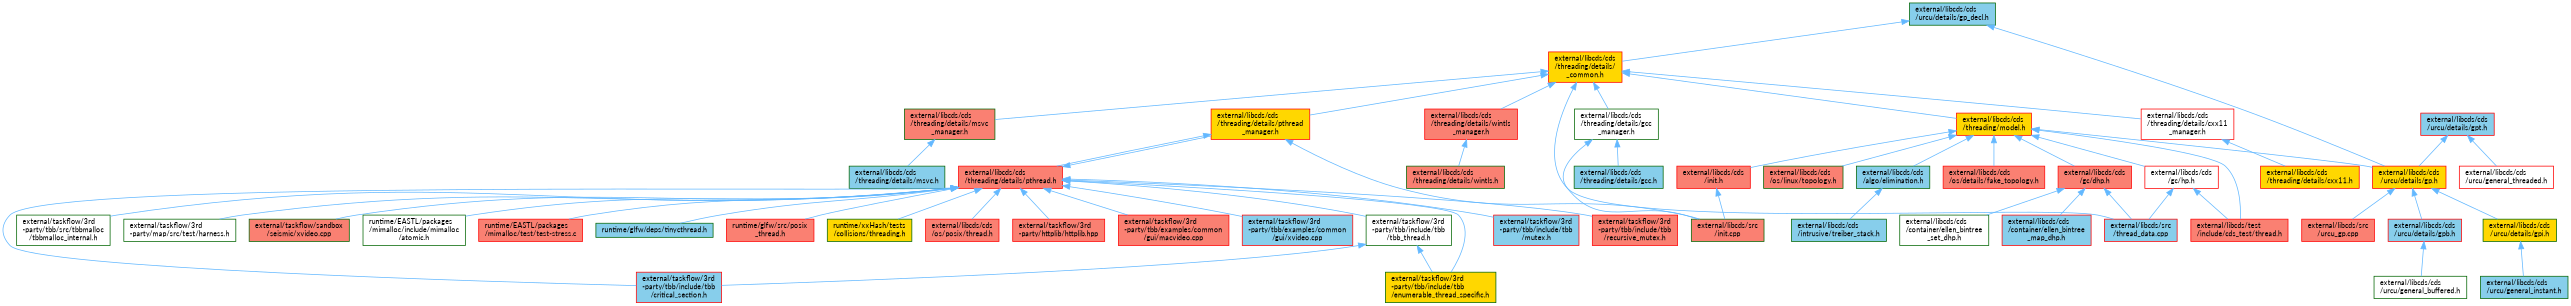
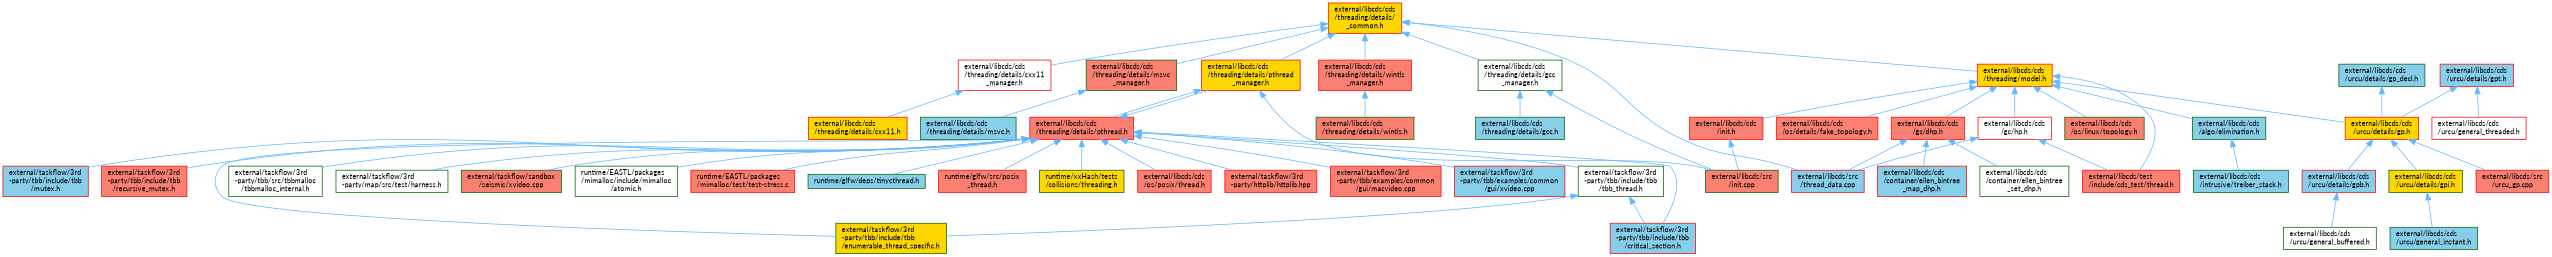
edge "external/libcds/cds /threading/details/ _common.h" -> "external/libcds/cds /urcu/details/gp_decl.h": removed
